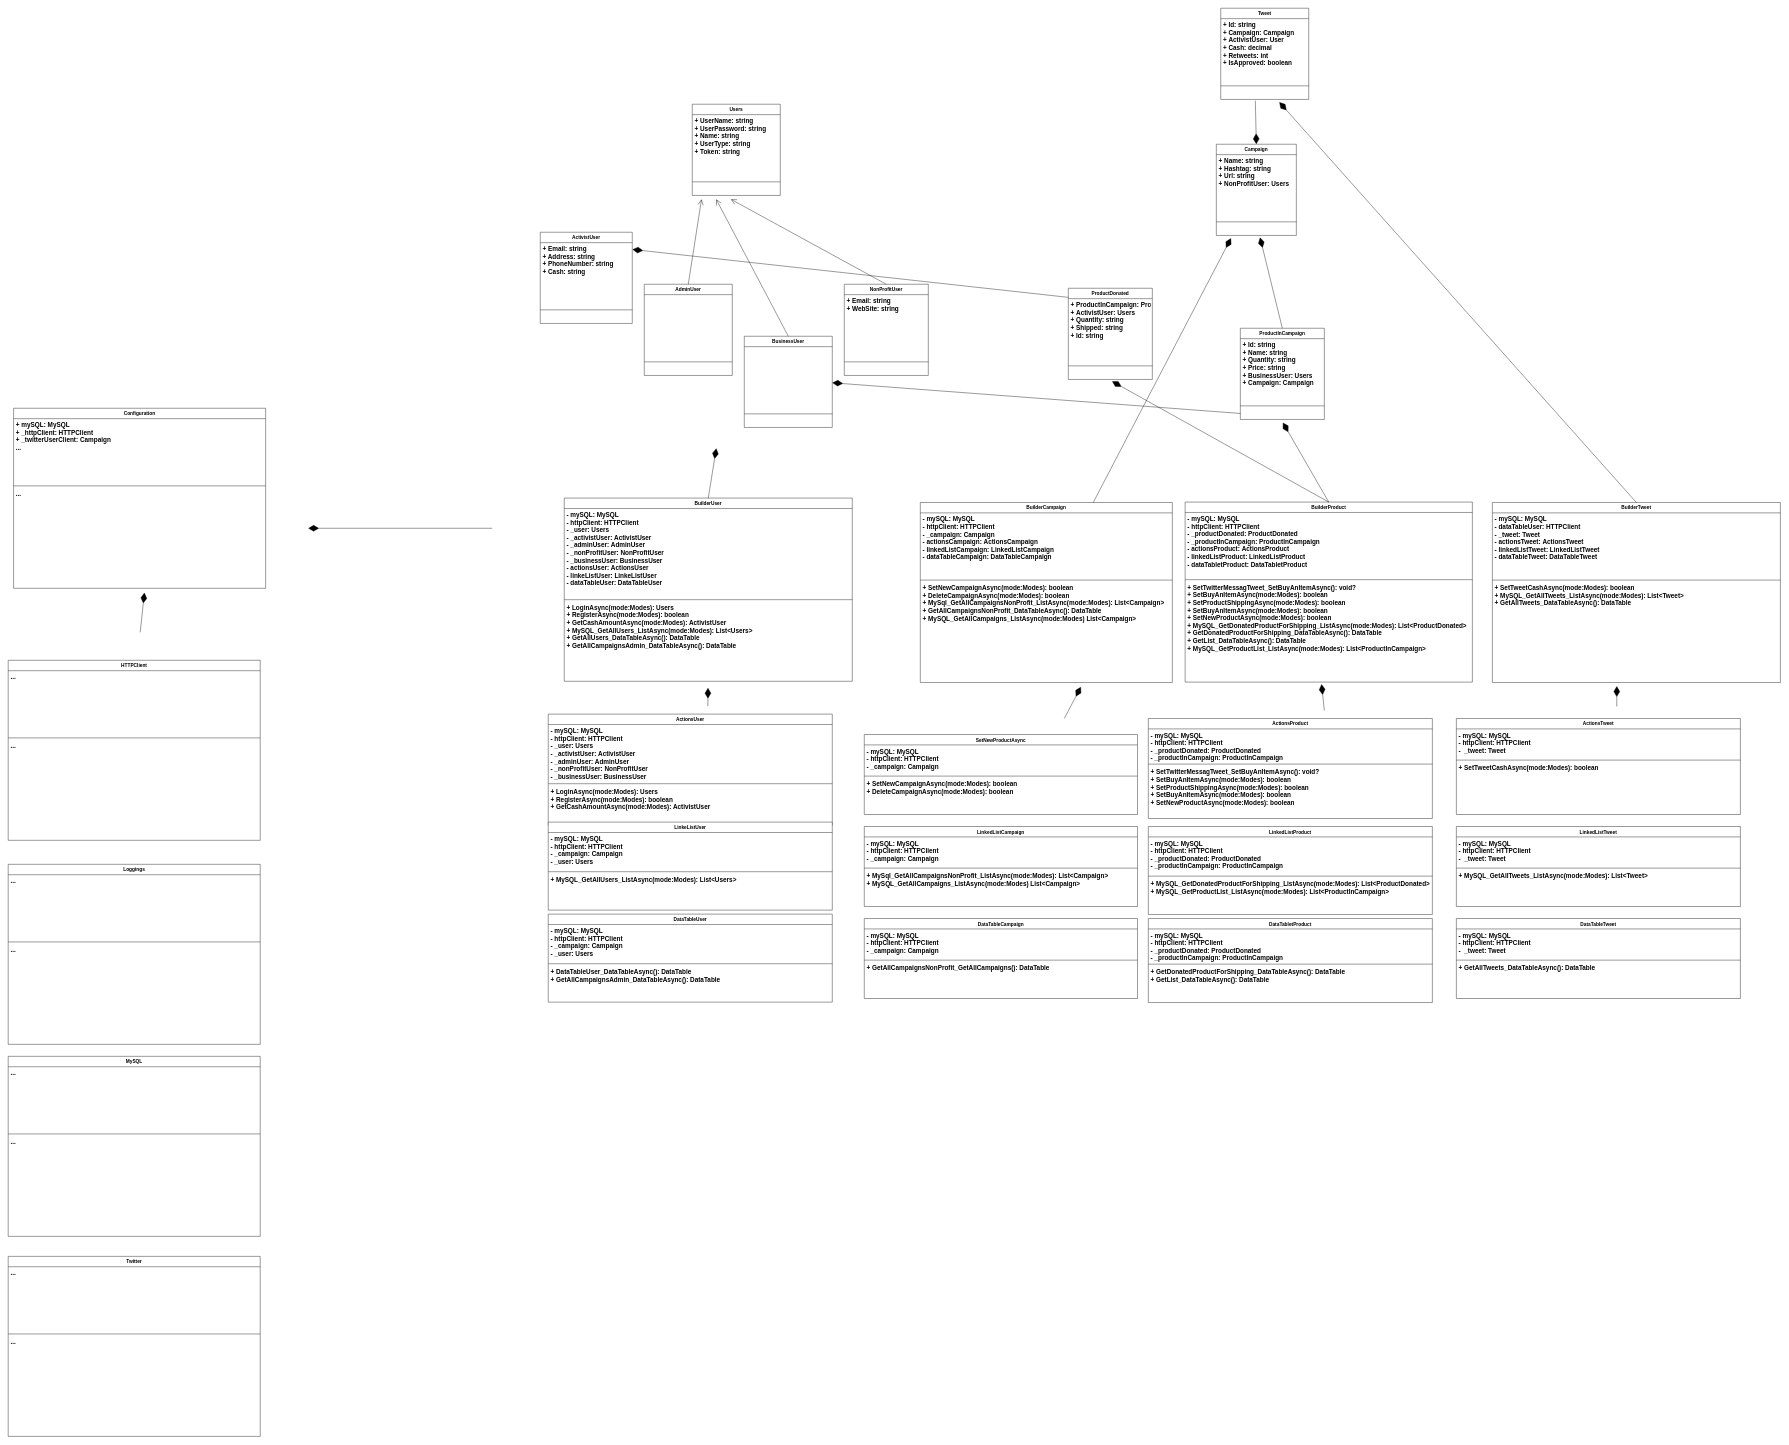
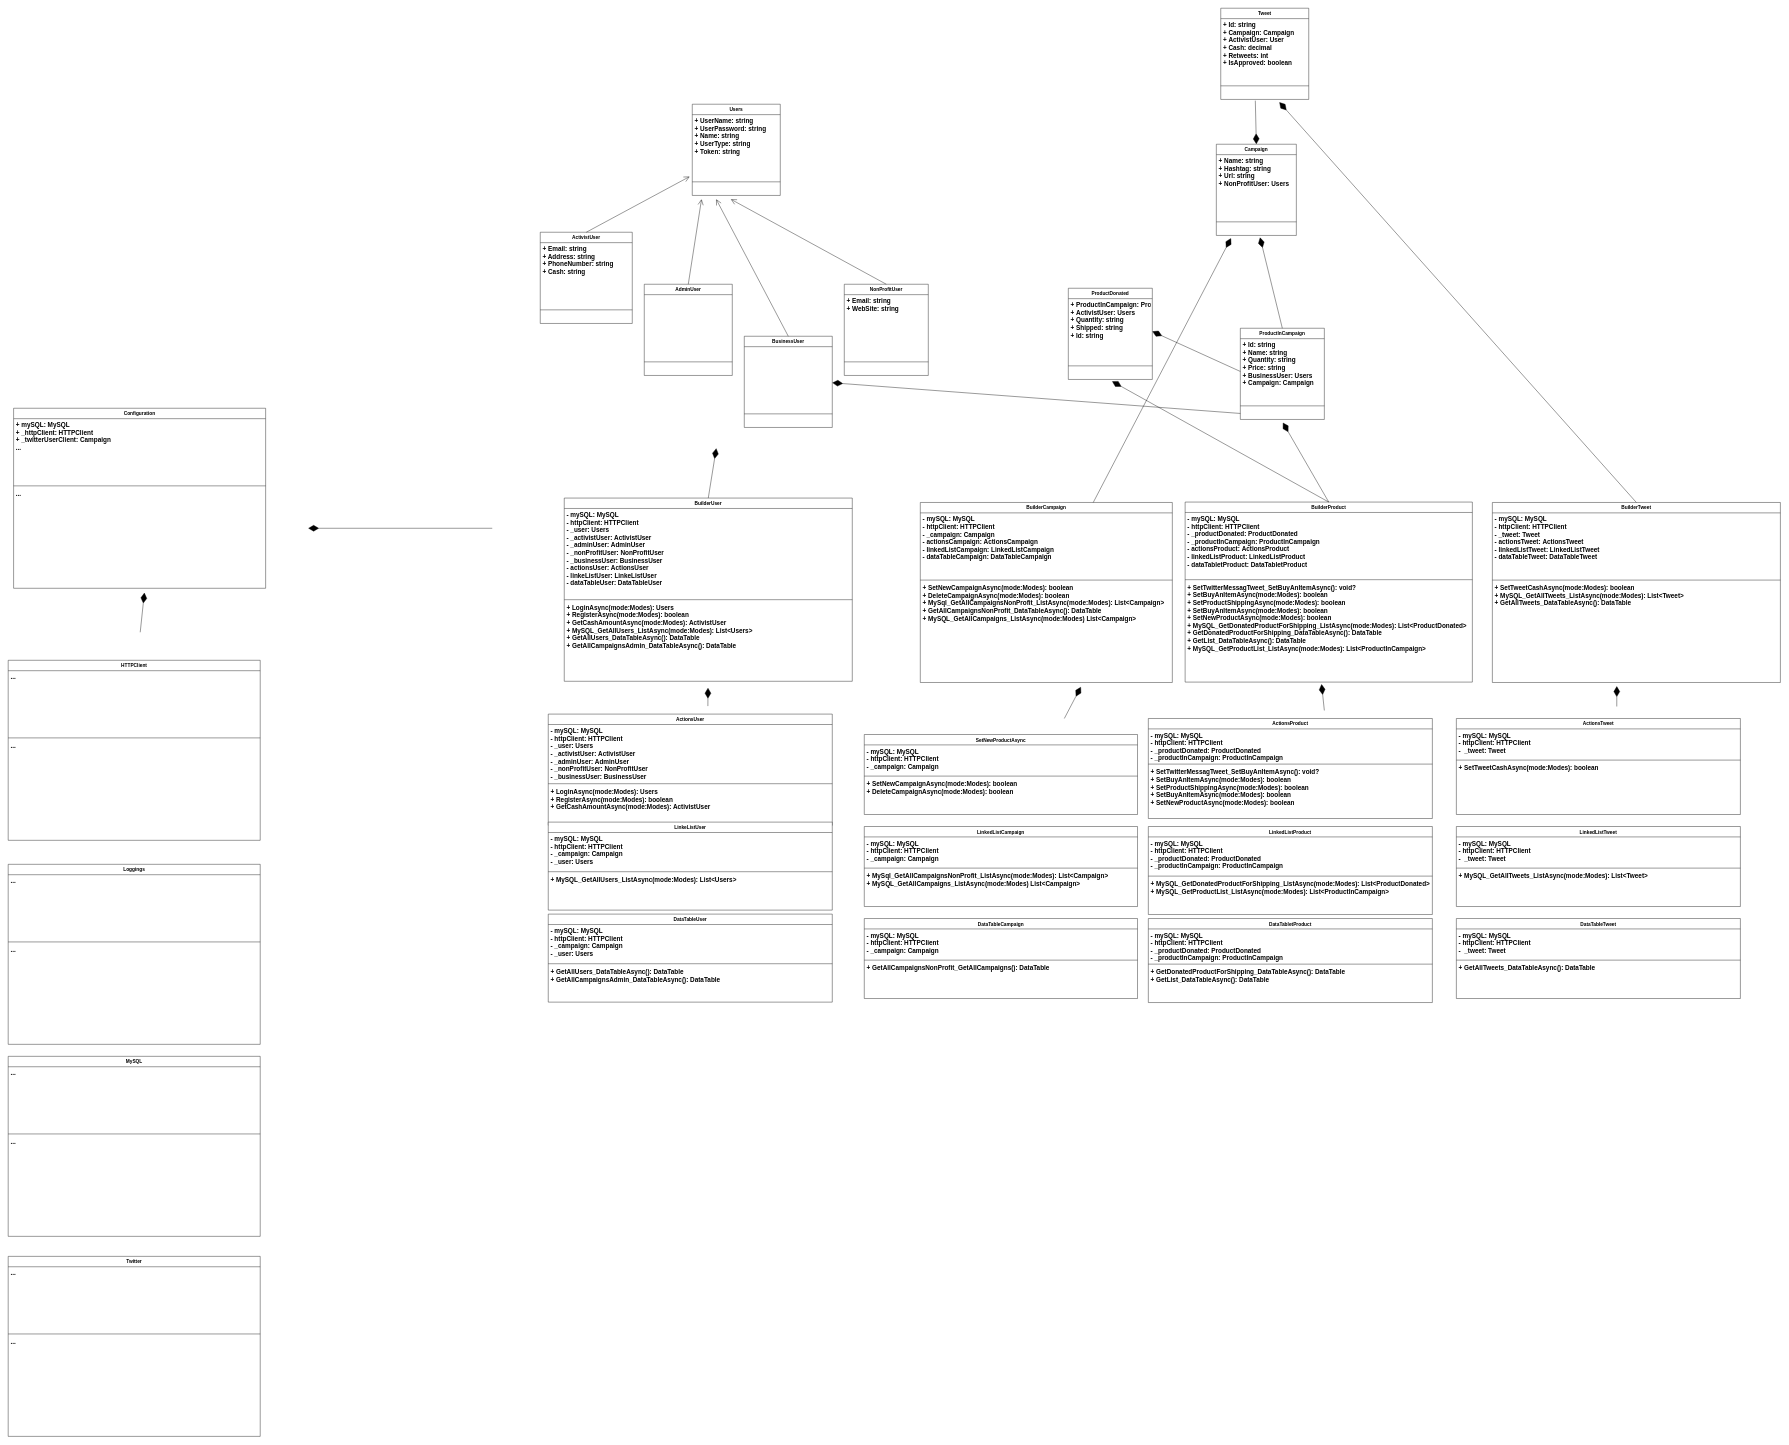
edge "ActivistUser" -> "+ UserName: string + UserPassword: string + Name: string + UserType: string + Token: string": added
edge "+ ProductInCampaign: ProductInCampaign + ActivistUser: Users + Quantity: string + Shipped: string + Id: string" -> "+ Email: string + Address: string + PhoneNumber: string + Cash: string": removed
edge "+ Id: string + Name: string + Quantity: string + Price: string + BusinessUser: Users + Campaign: Campaign" -> "+ ProductInCampaign: ProductInCampaign + ActivistUser: Users + Quantity: string + Shipped: string + Id: string": added
node "- mySQL: MySQL - dataTableUser: HTTPClient - _tweet: Tweet - actionsTweet: ActionsTweet - linkedListTweet: LinkedListTweet - dataTableTweet: DataTableTweet": label "- mySQL: MySQL - dataTableUser: HTTPClient - _tweet: Tweet - actionsTweet: ActionsTweet - linkedListTweet: LinkedListTweet - dataTableTweet: DataTableTweet" -> "- mySQL: MySQL - httpClient: HTTPClient - _tweet: Tweet - actionsTweet: ActionsTweet - linkedListTweet: LinkedListTweet - dataTableTweet: DataTableTweet"
node "+ DataTableUser_DataTableAsync(): DataTable + GetAllCampaignsAdmin_DataTableAsync(): DataTable": label "+ DataTableUser_DataTableAsync(): DataTable + GetAllCampaignsAdmin_DataTableAsync(): DataTable" -> "+ GetAllUsers_DataTableAsync(): DataTable + GetAllCampaignsAdmin_DataTableAsync(): DataTable"
